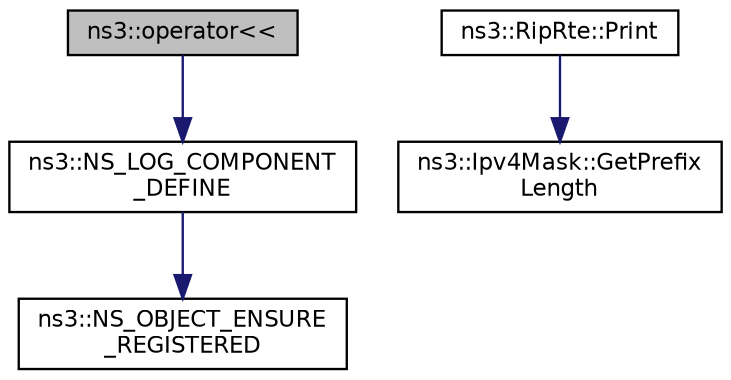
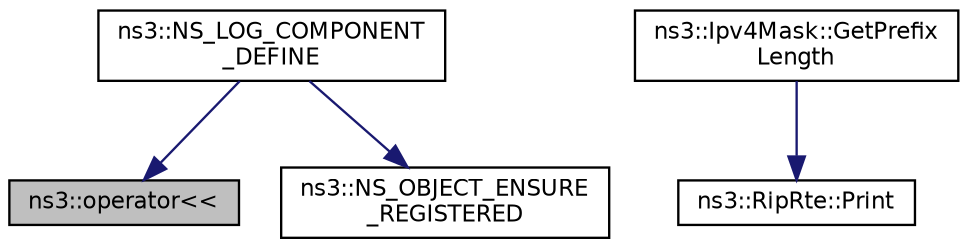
edge "ns3::operator<<" -> "ns3::NS_LOG_COMPONENT _DEFINE": reversed
edge "ns3::RipRte::Print" -> "ns3::Ipv4Mask::GetPrefix Length": reversed
